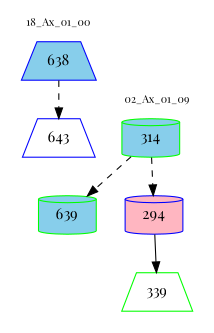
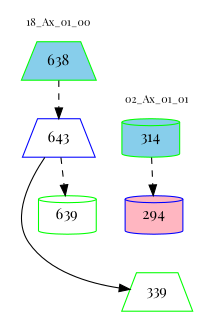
node "638": color blue -> green
cluster "02_Ax_01_09": label "02_Ax_01_09" -> "02_Ax_01_01"
edge "314" -> "639": now "643" -> "639"
node "639": fillcolor skyblue -> white
edge "294" -> "339": now "643" -> "339"
